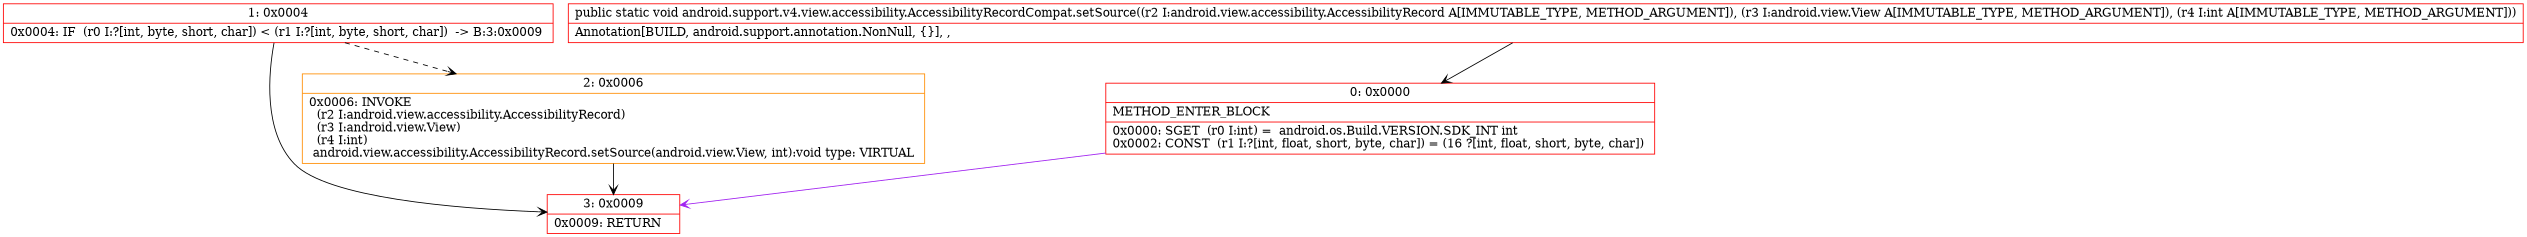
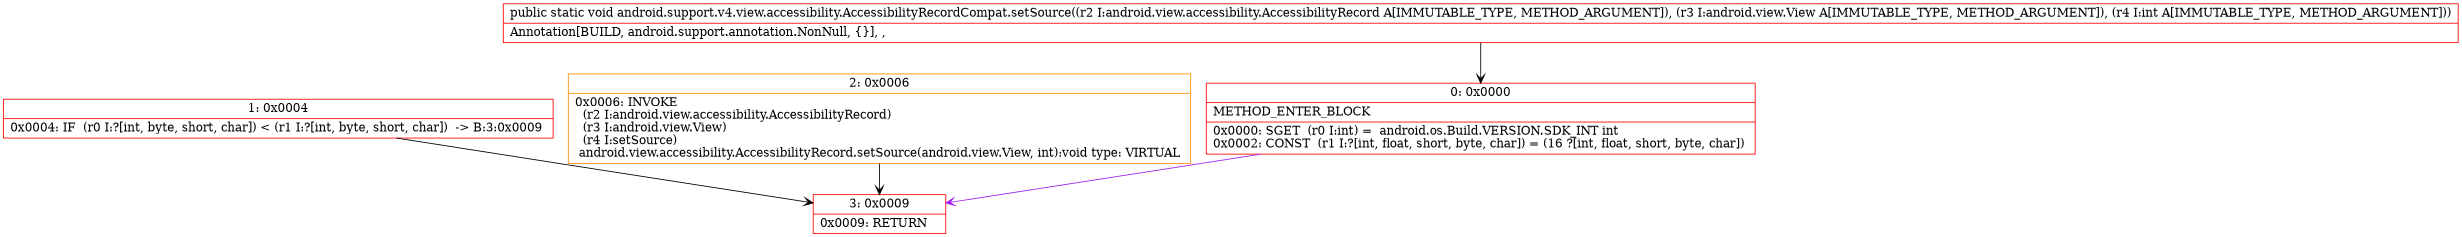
edge "1: 0x0004" -> "2: 0x0006": removed
node "2: 0x0006": text "(r4 I:int)" -> "(r4 I:setSource)"
